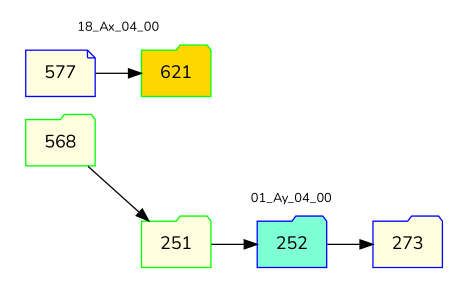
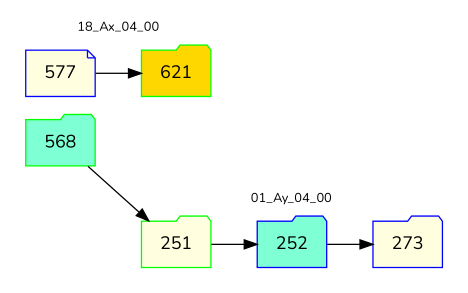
node "568": fillcolor lightyellow -> aquamarine
